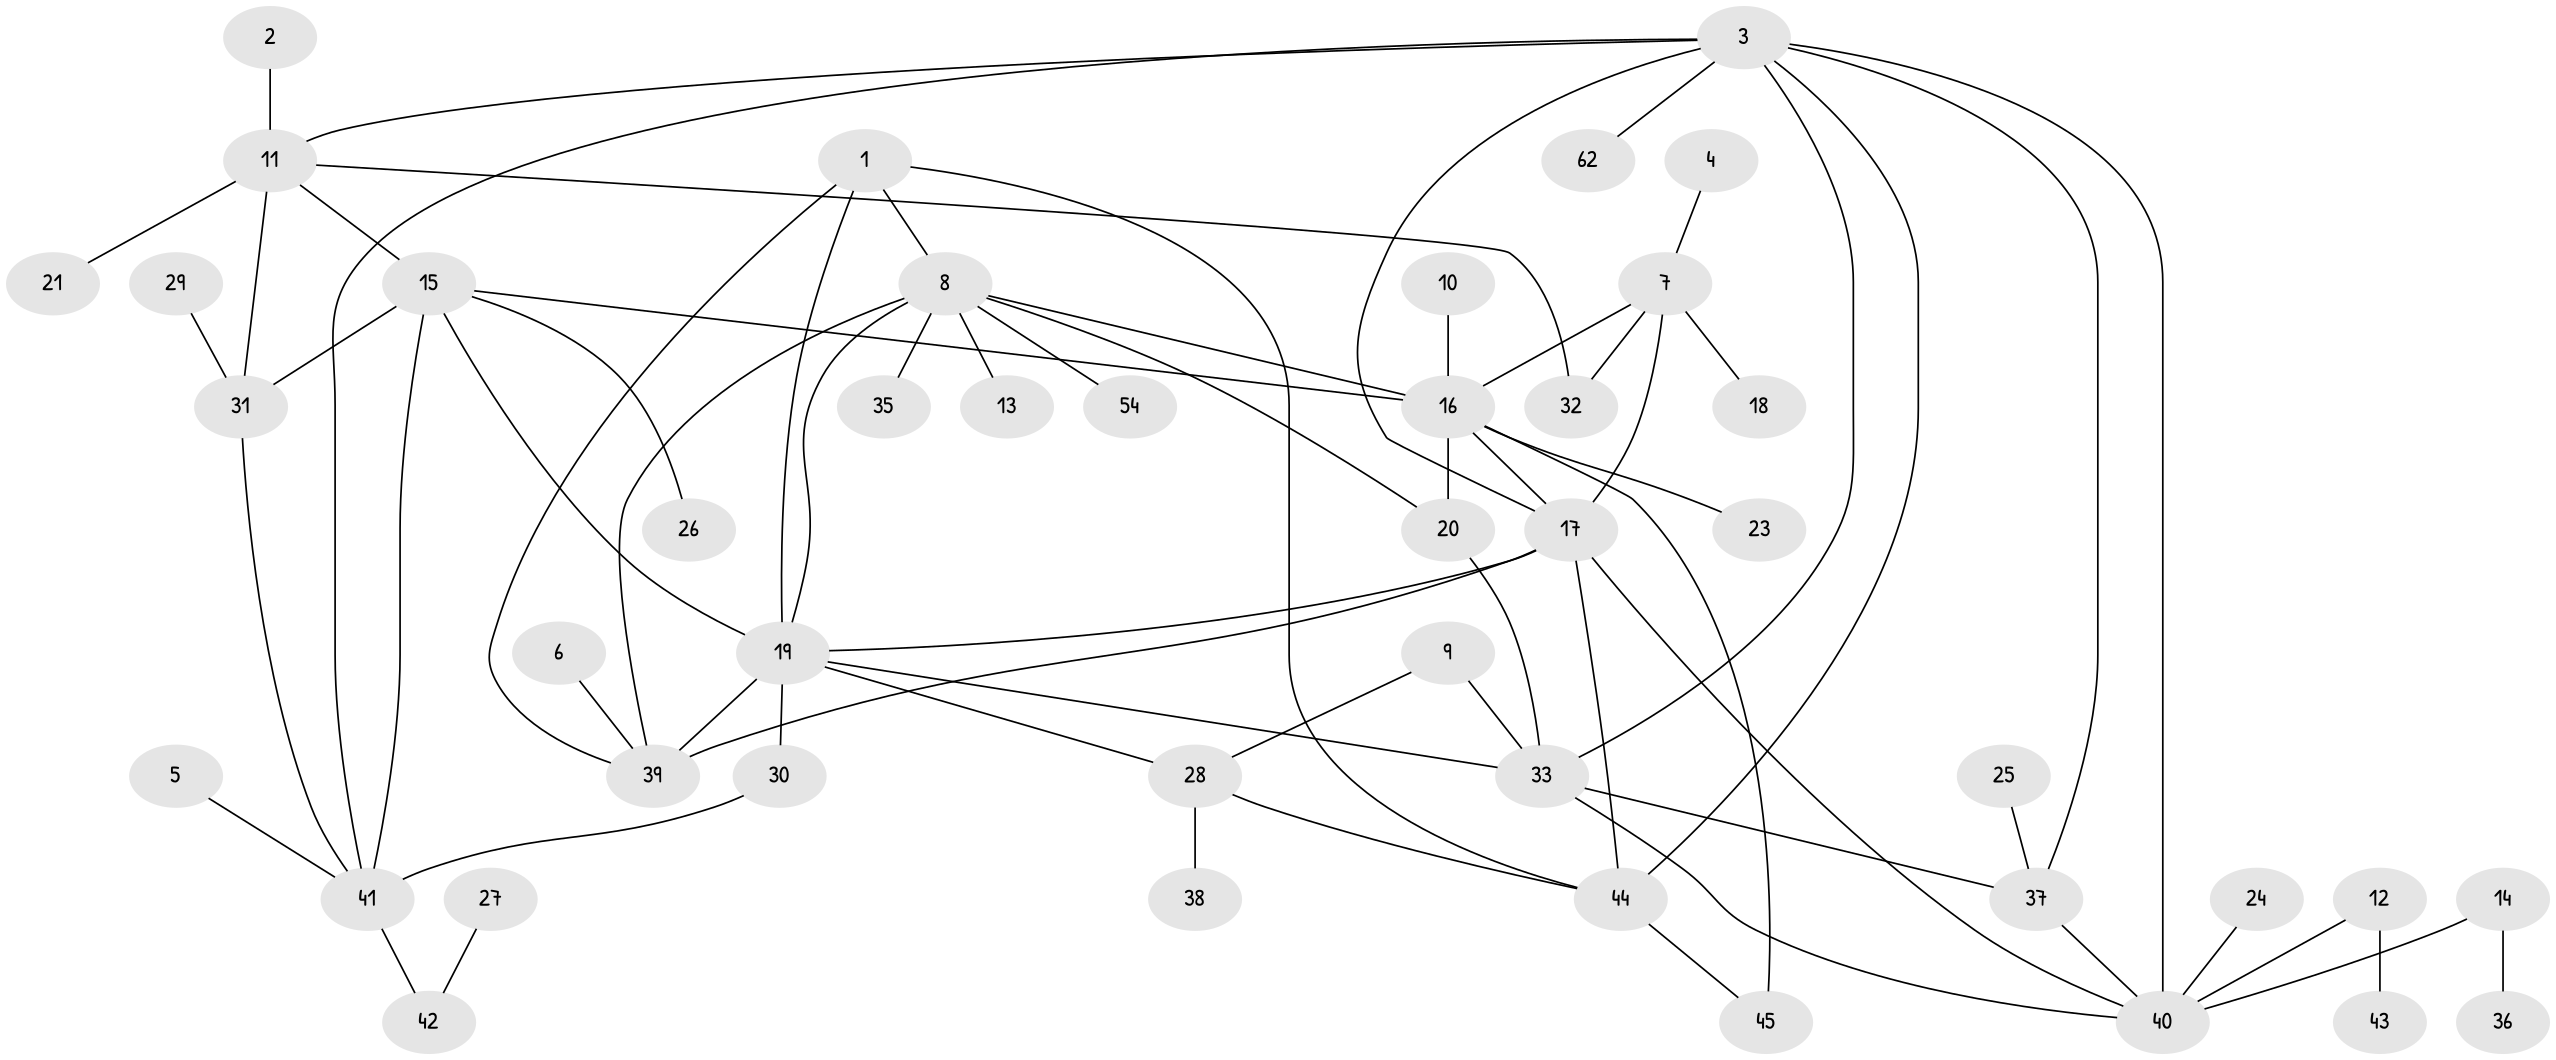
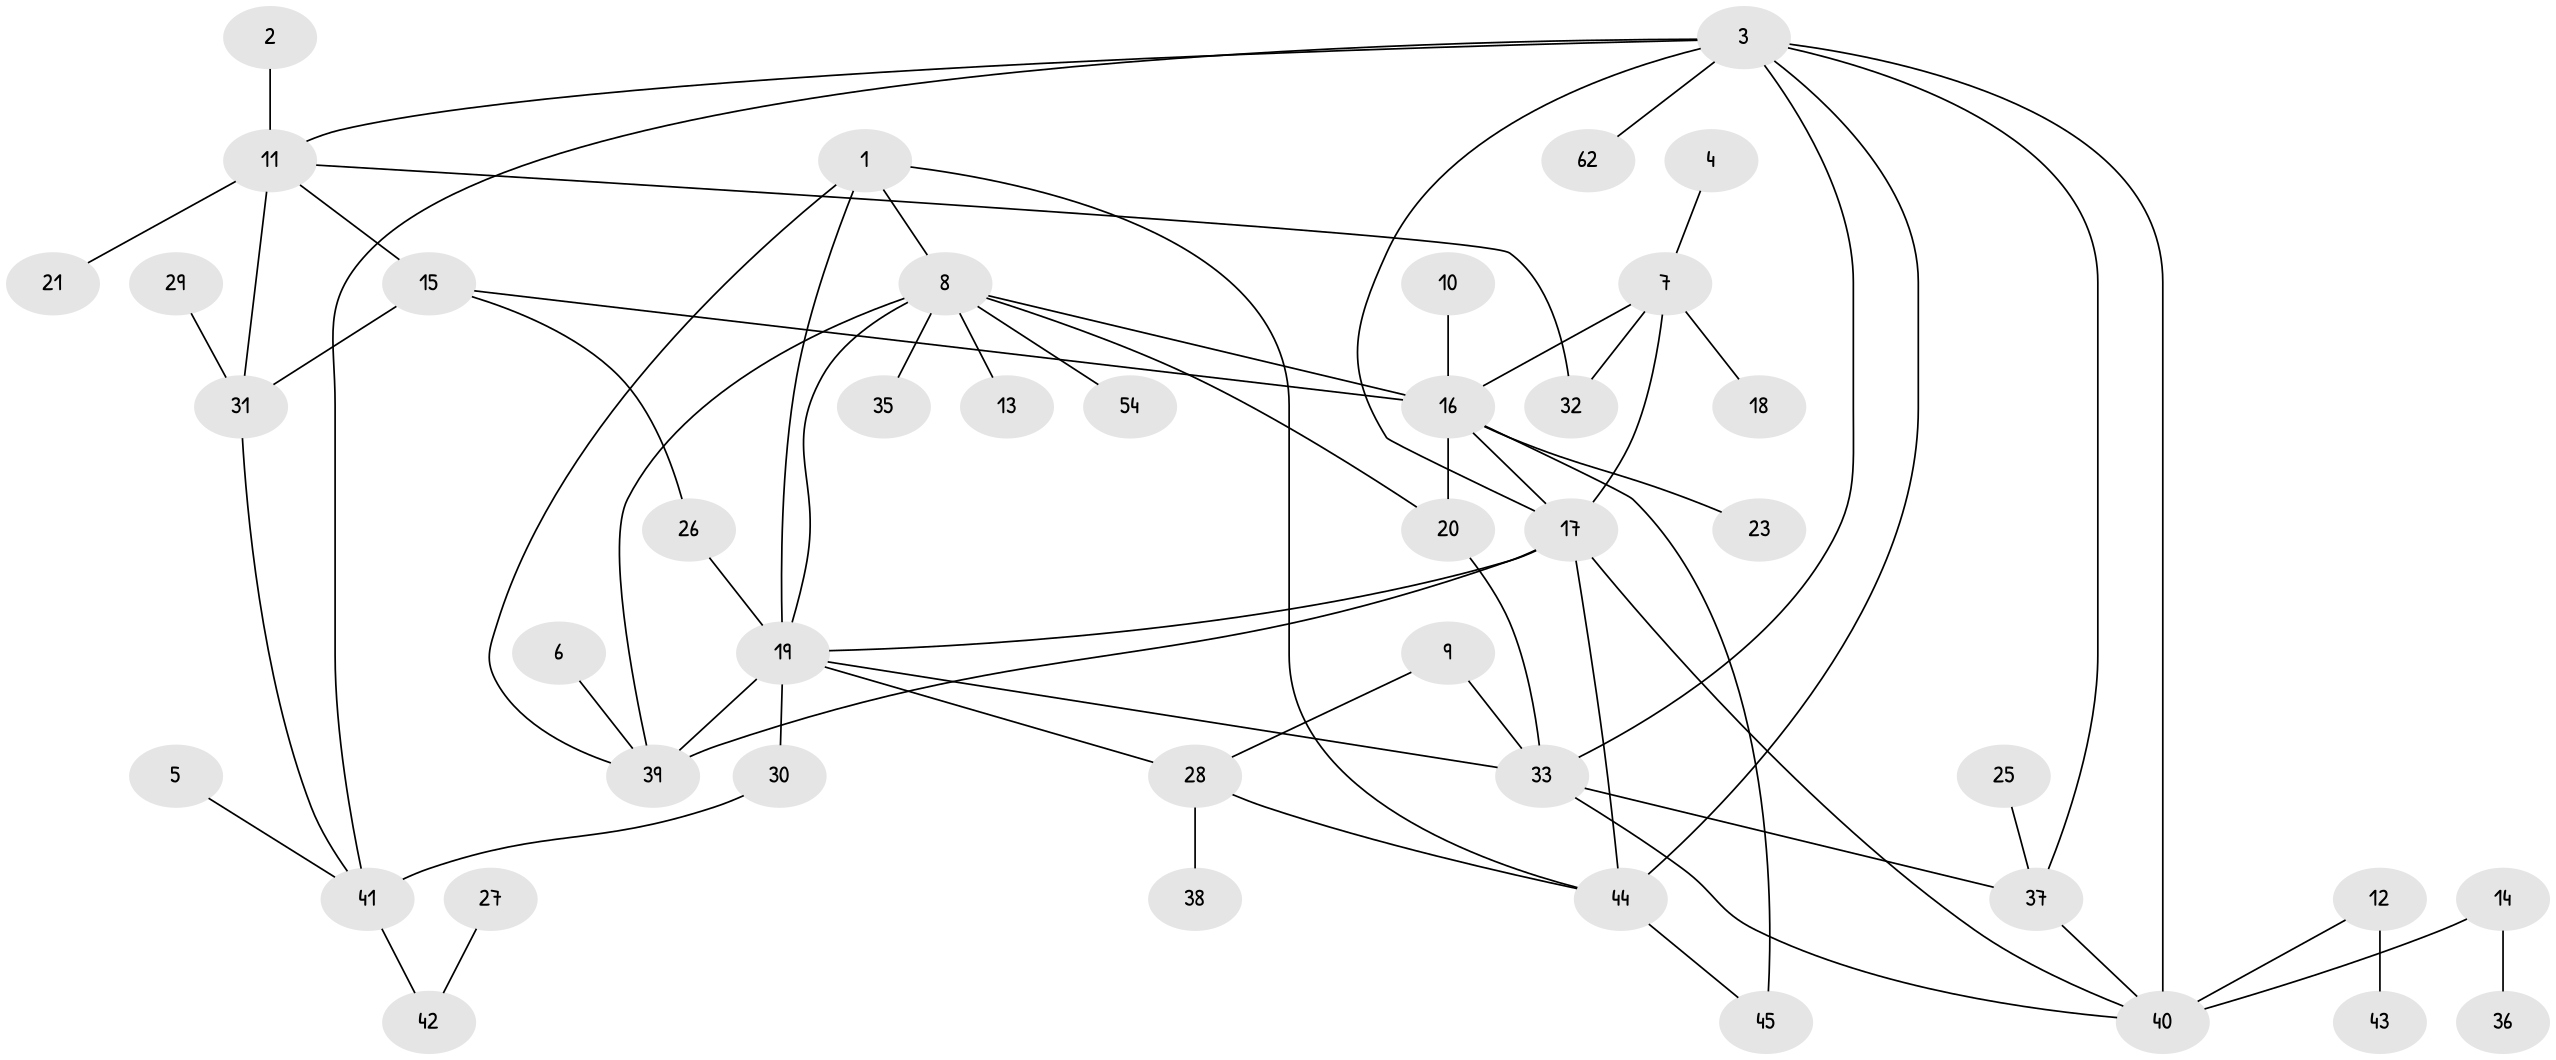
edge "15" -- "19": now "26" -- "19"
edge "15" -- "41": removed
node "24": removed
